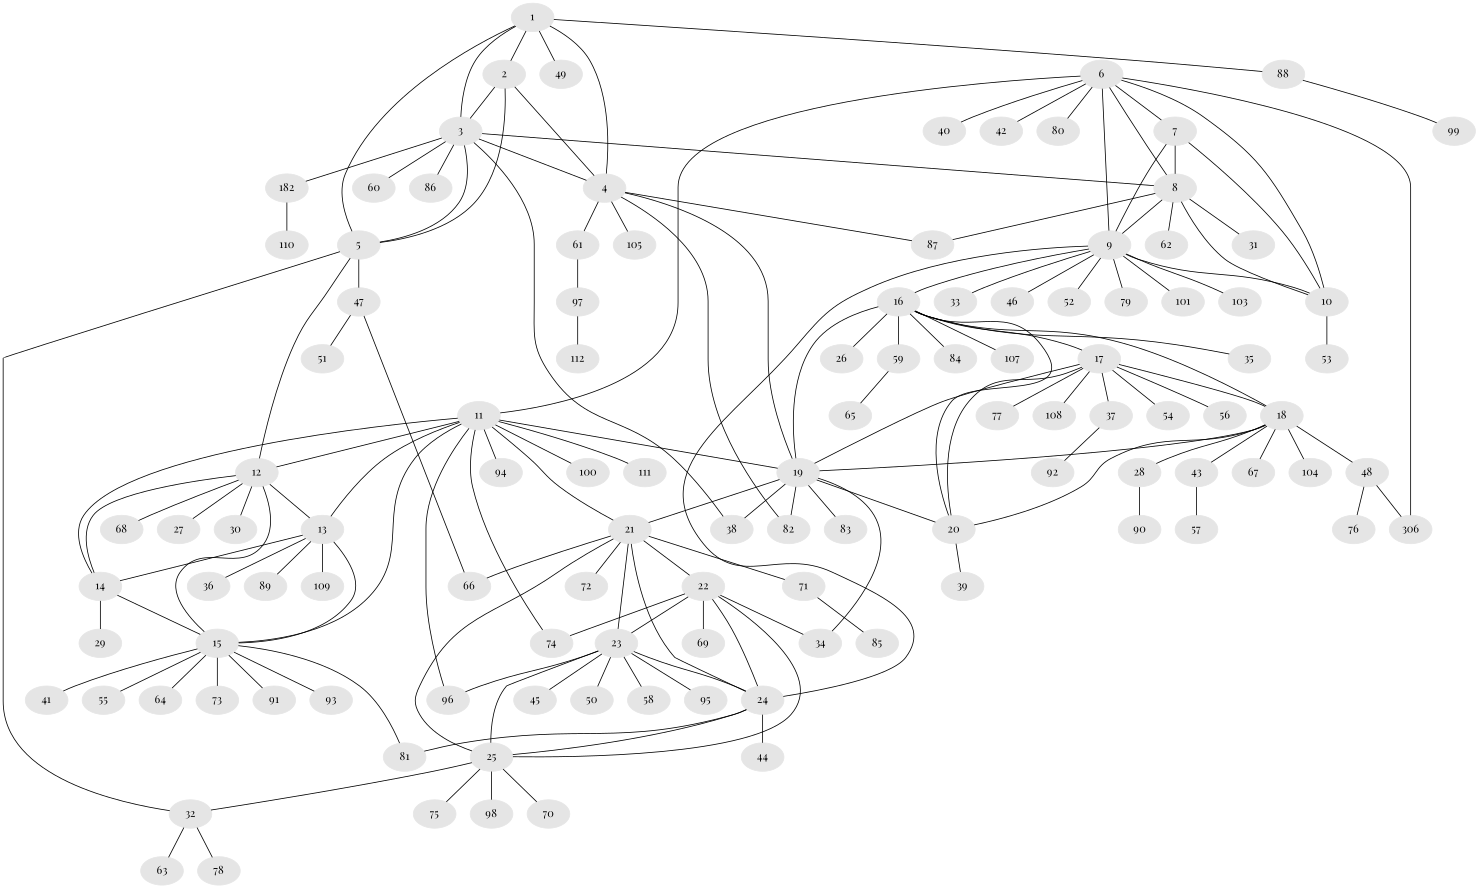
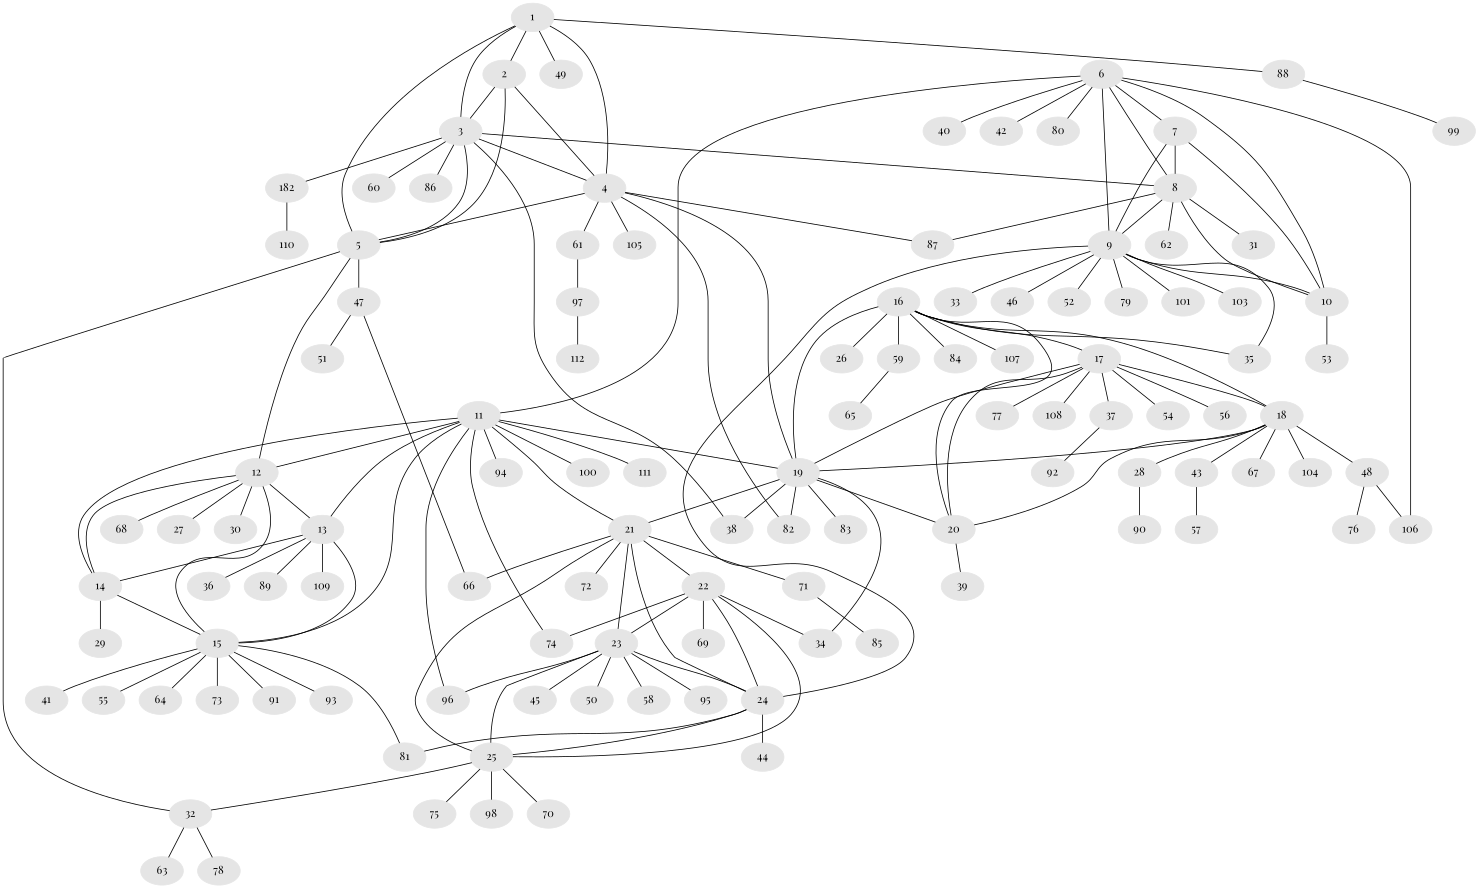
edge "4" -- "5": added
edge "9" -- "16": now "9" -- "35"
node "306": label "306" -> "106"
